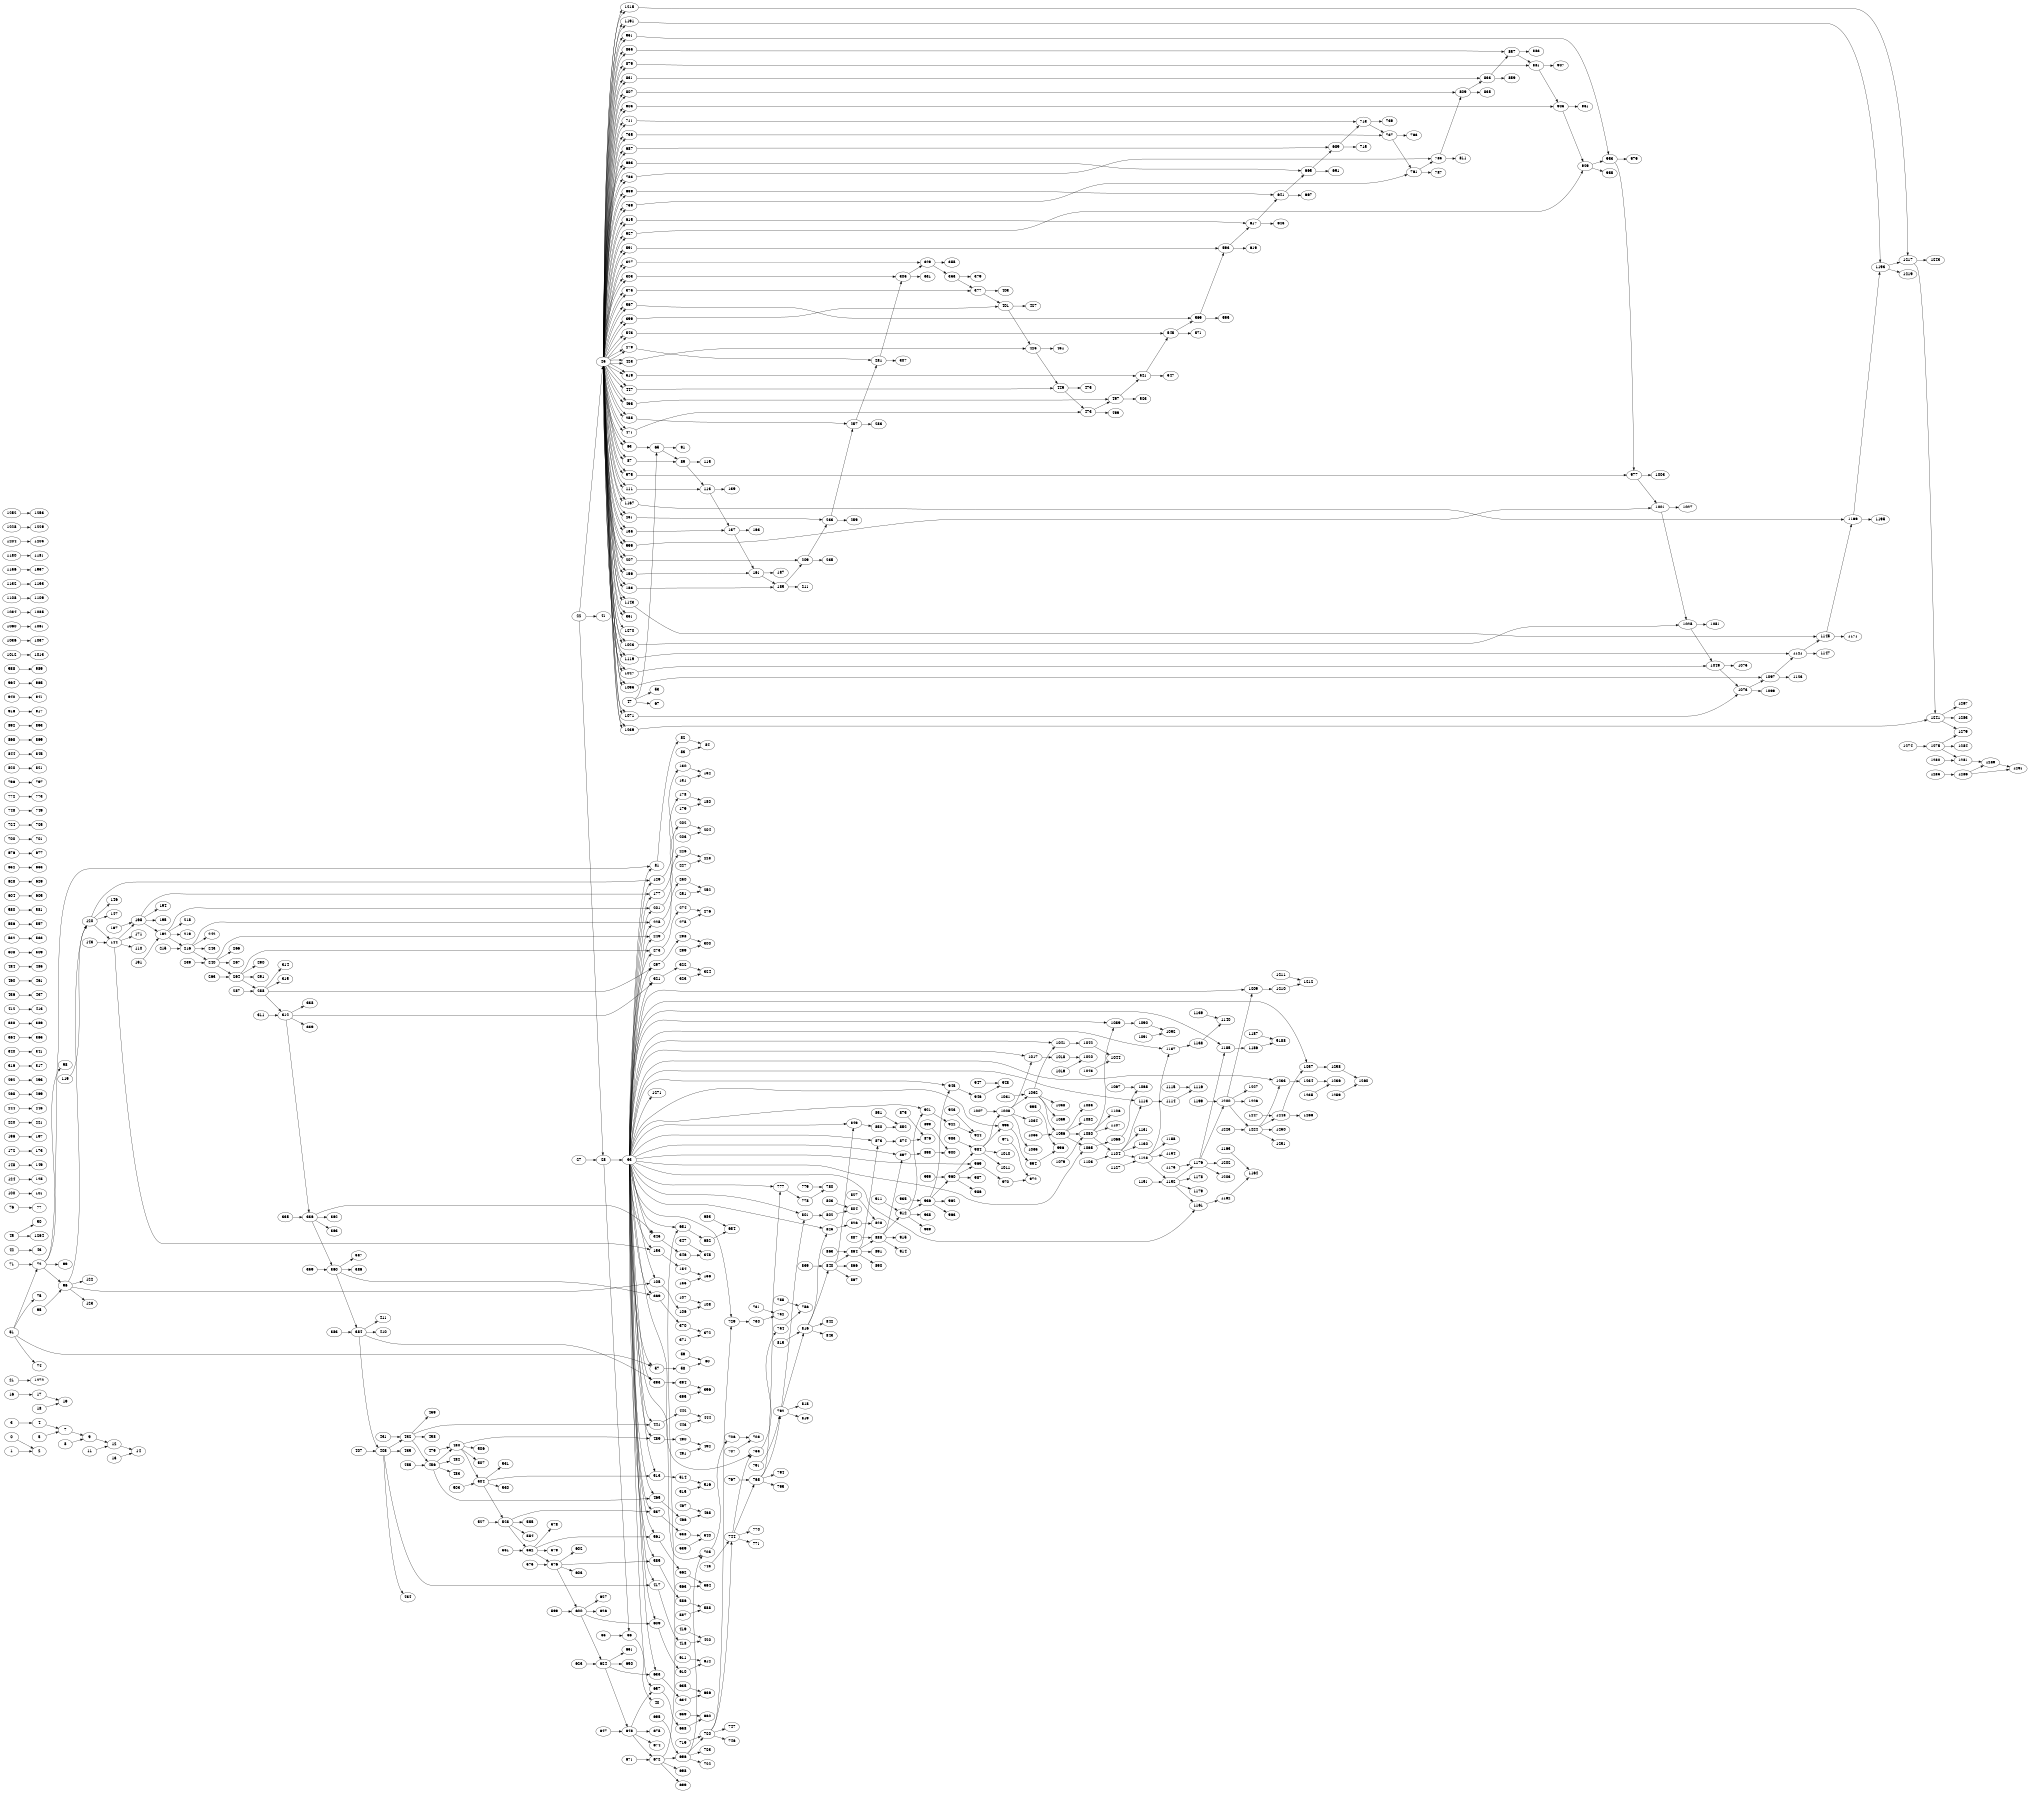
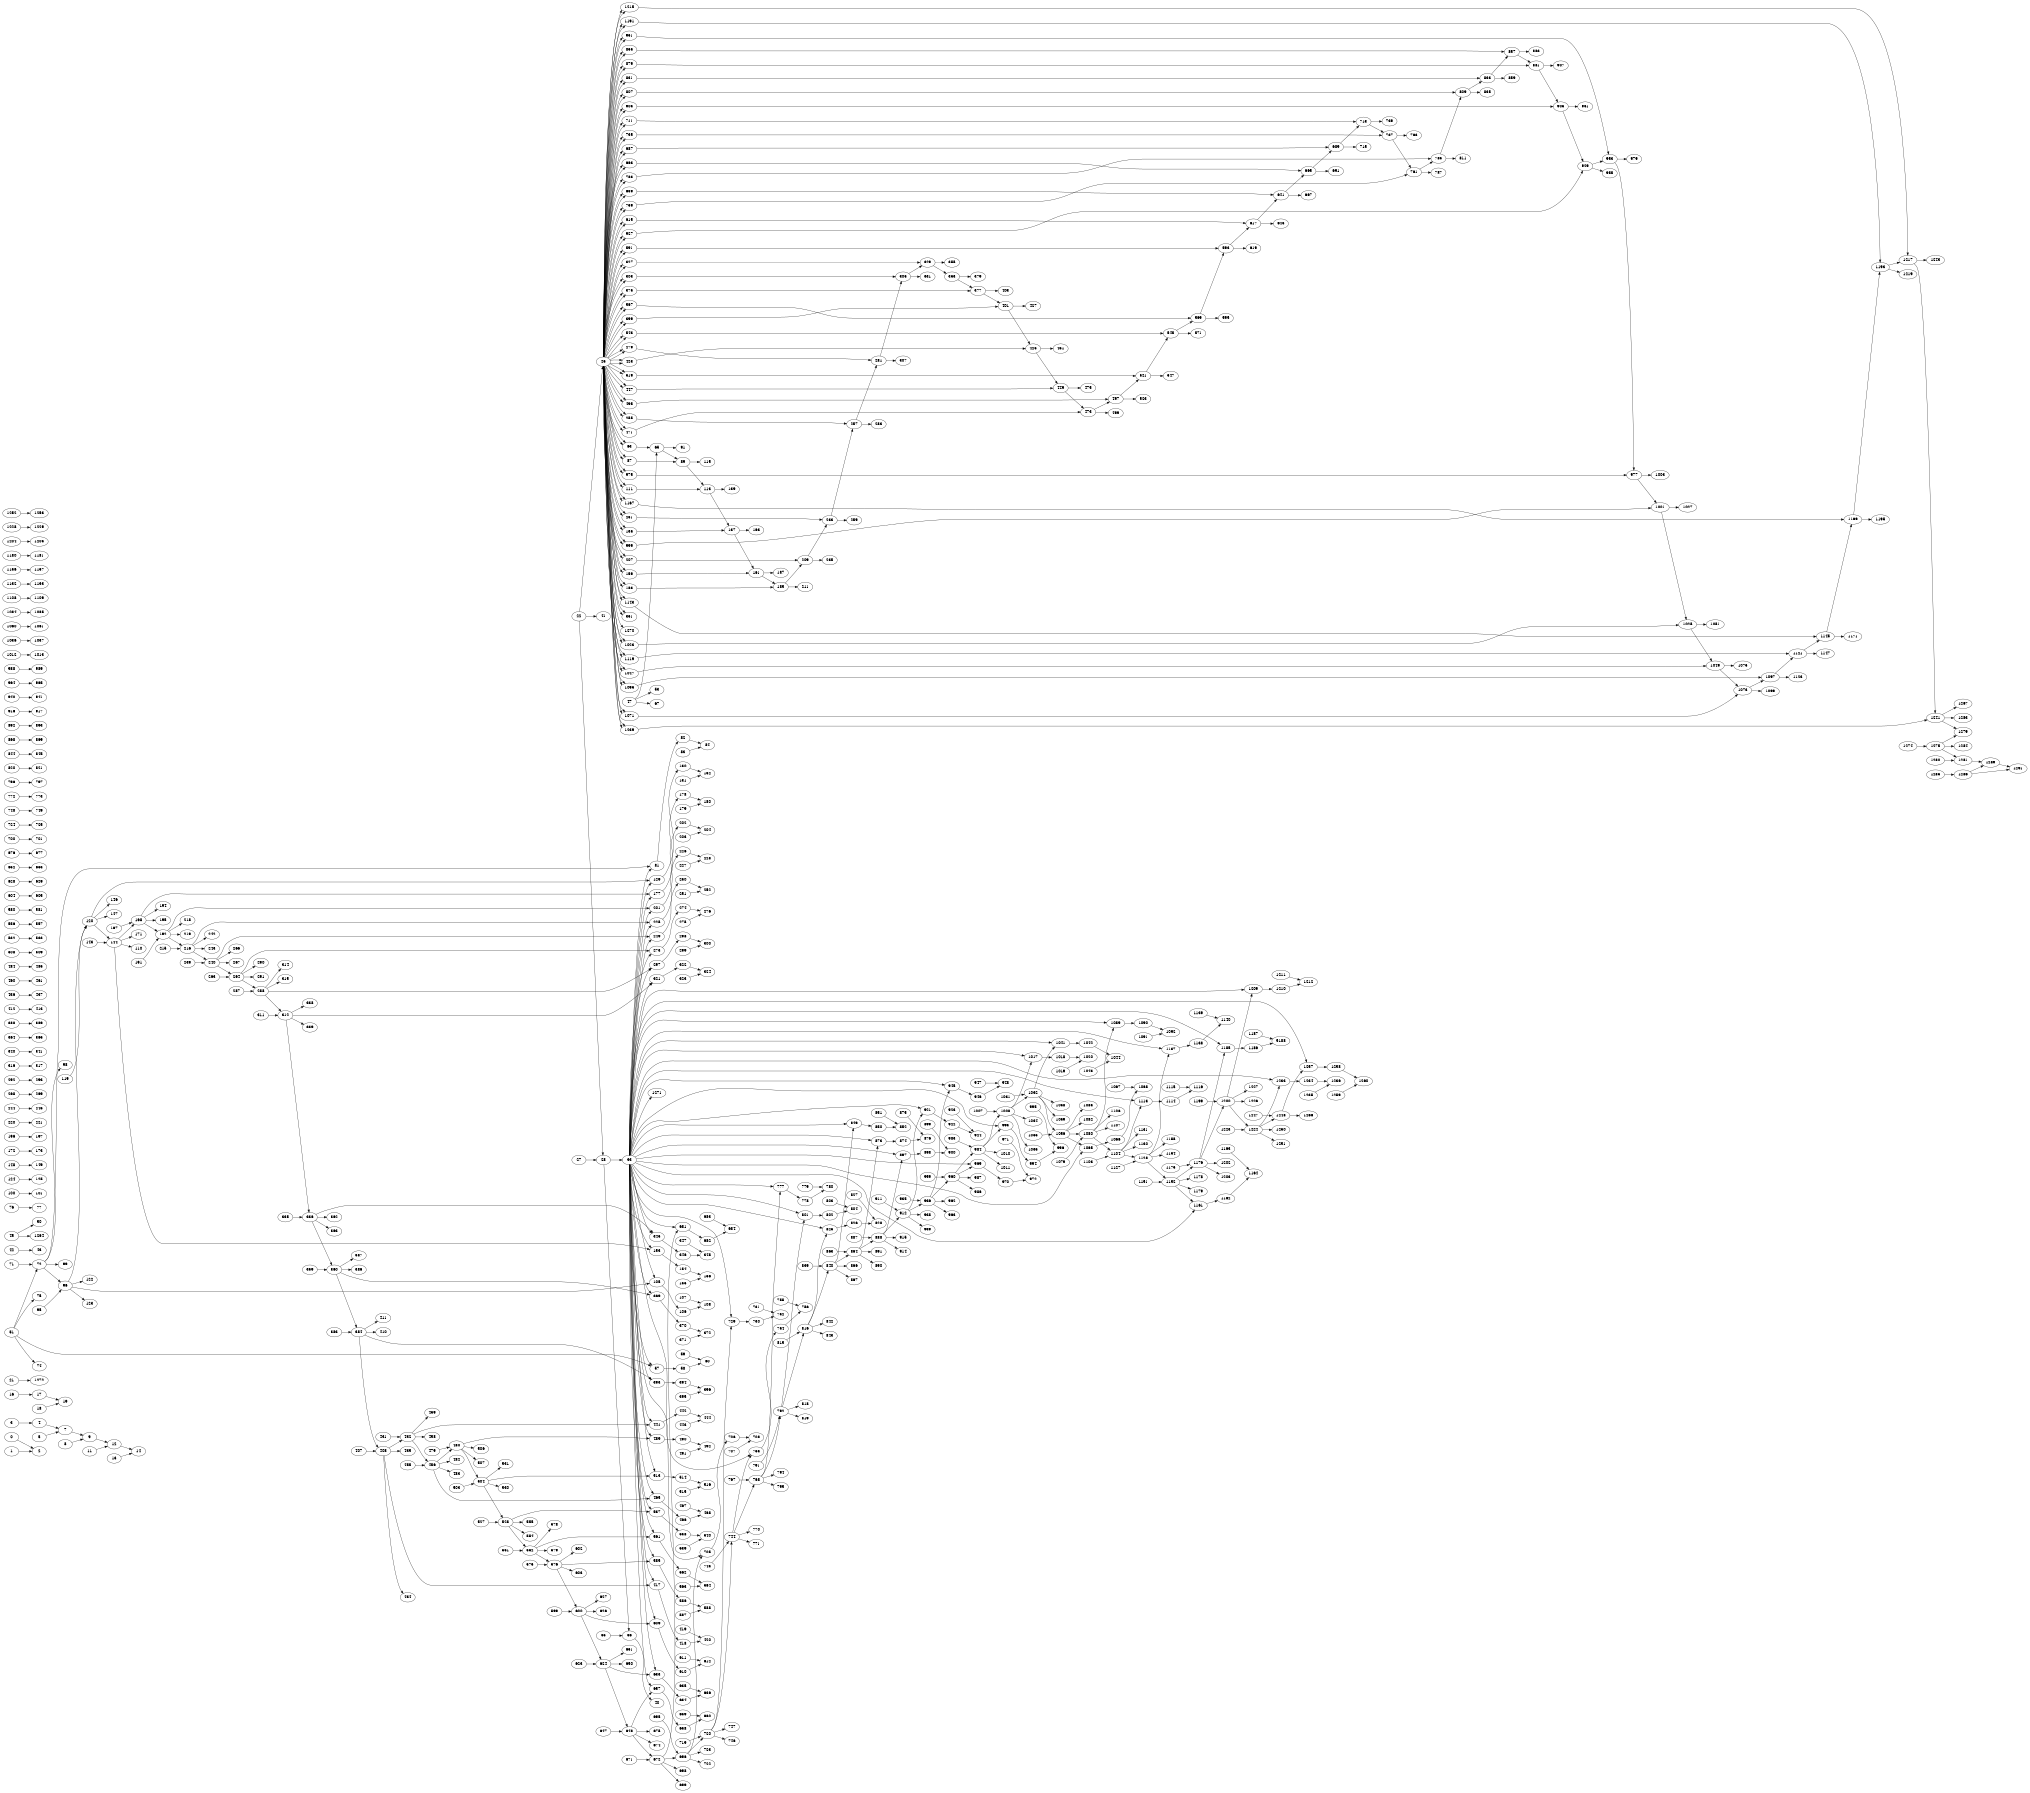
node "1957": label "1957" -> "1157"
